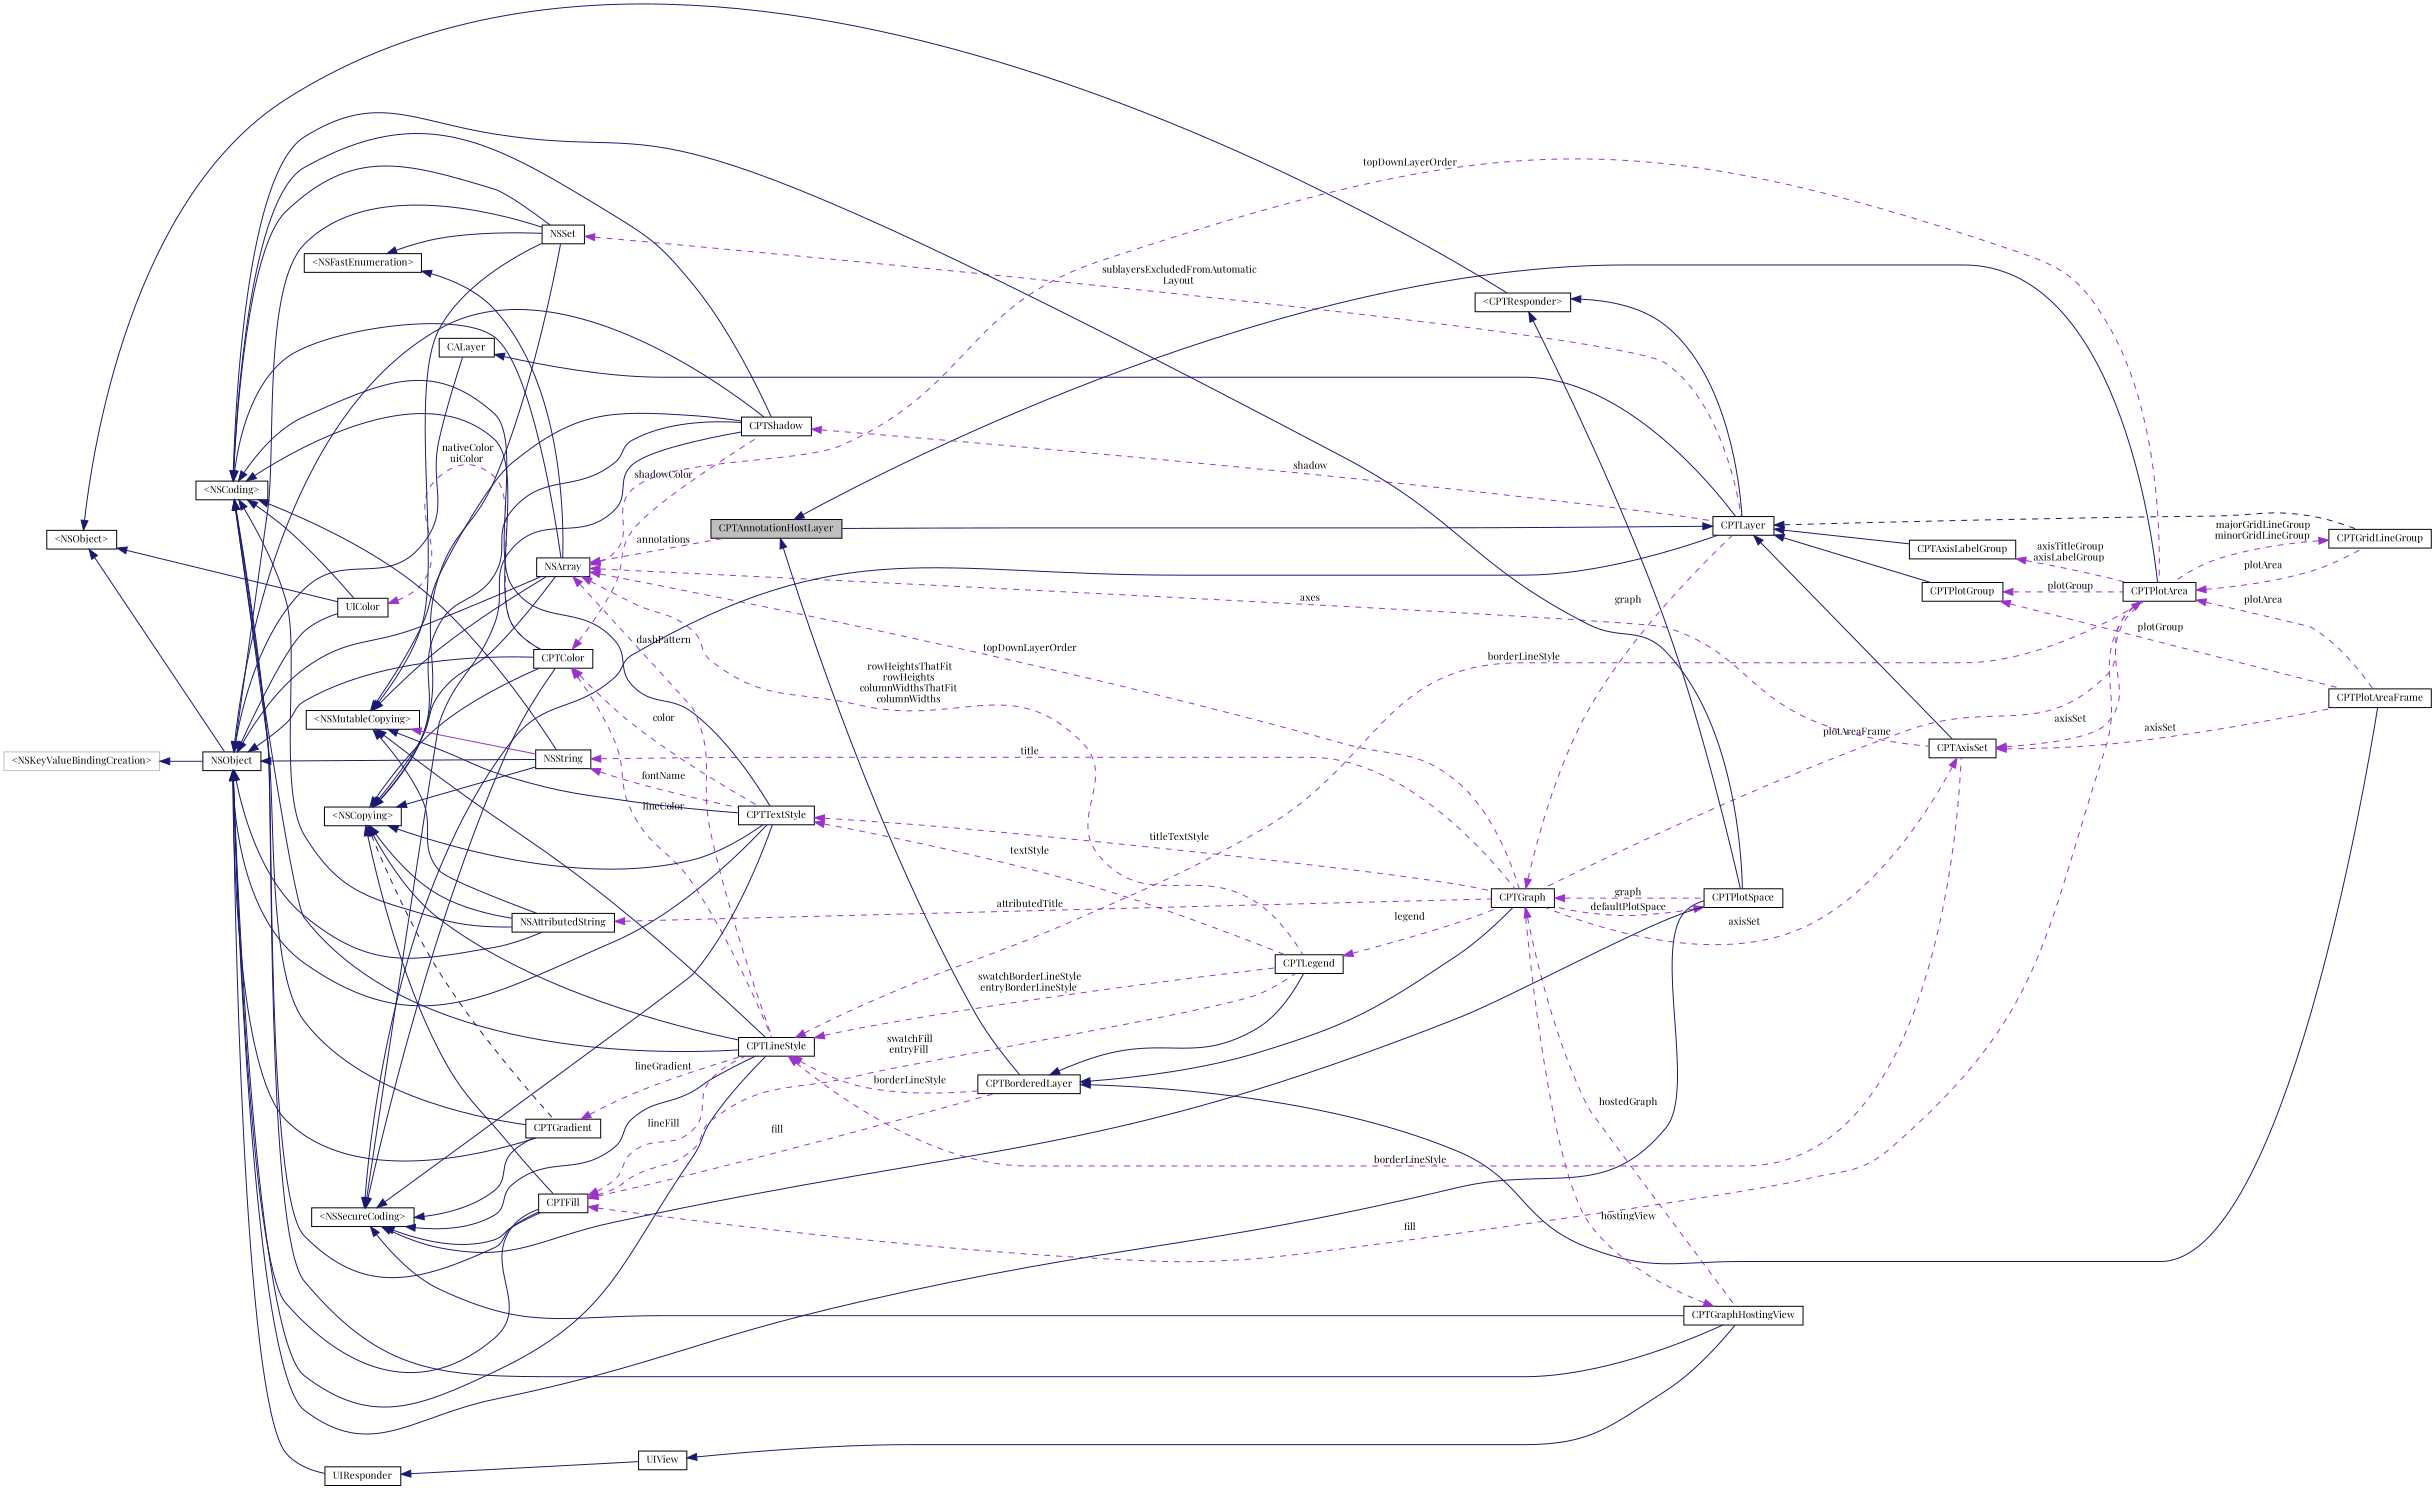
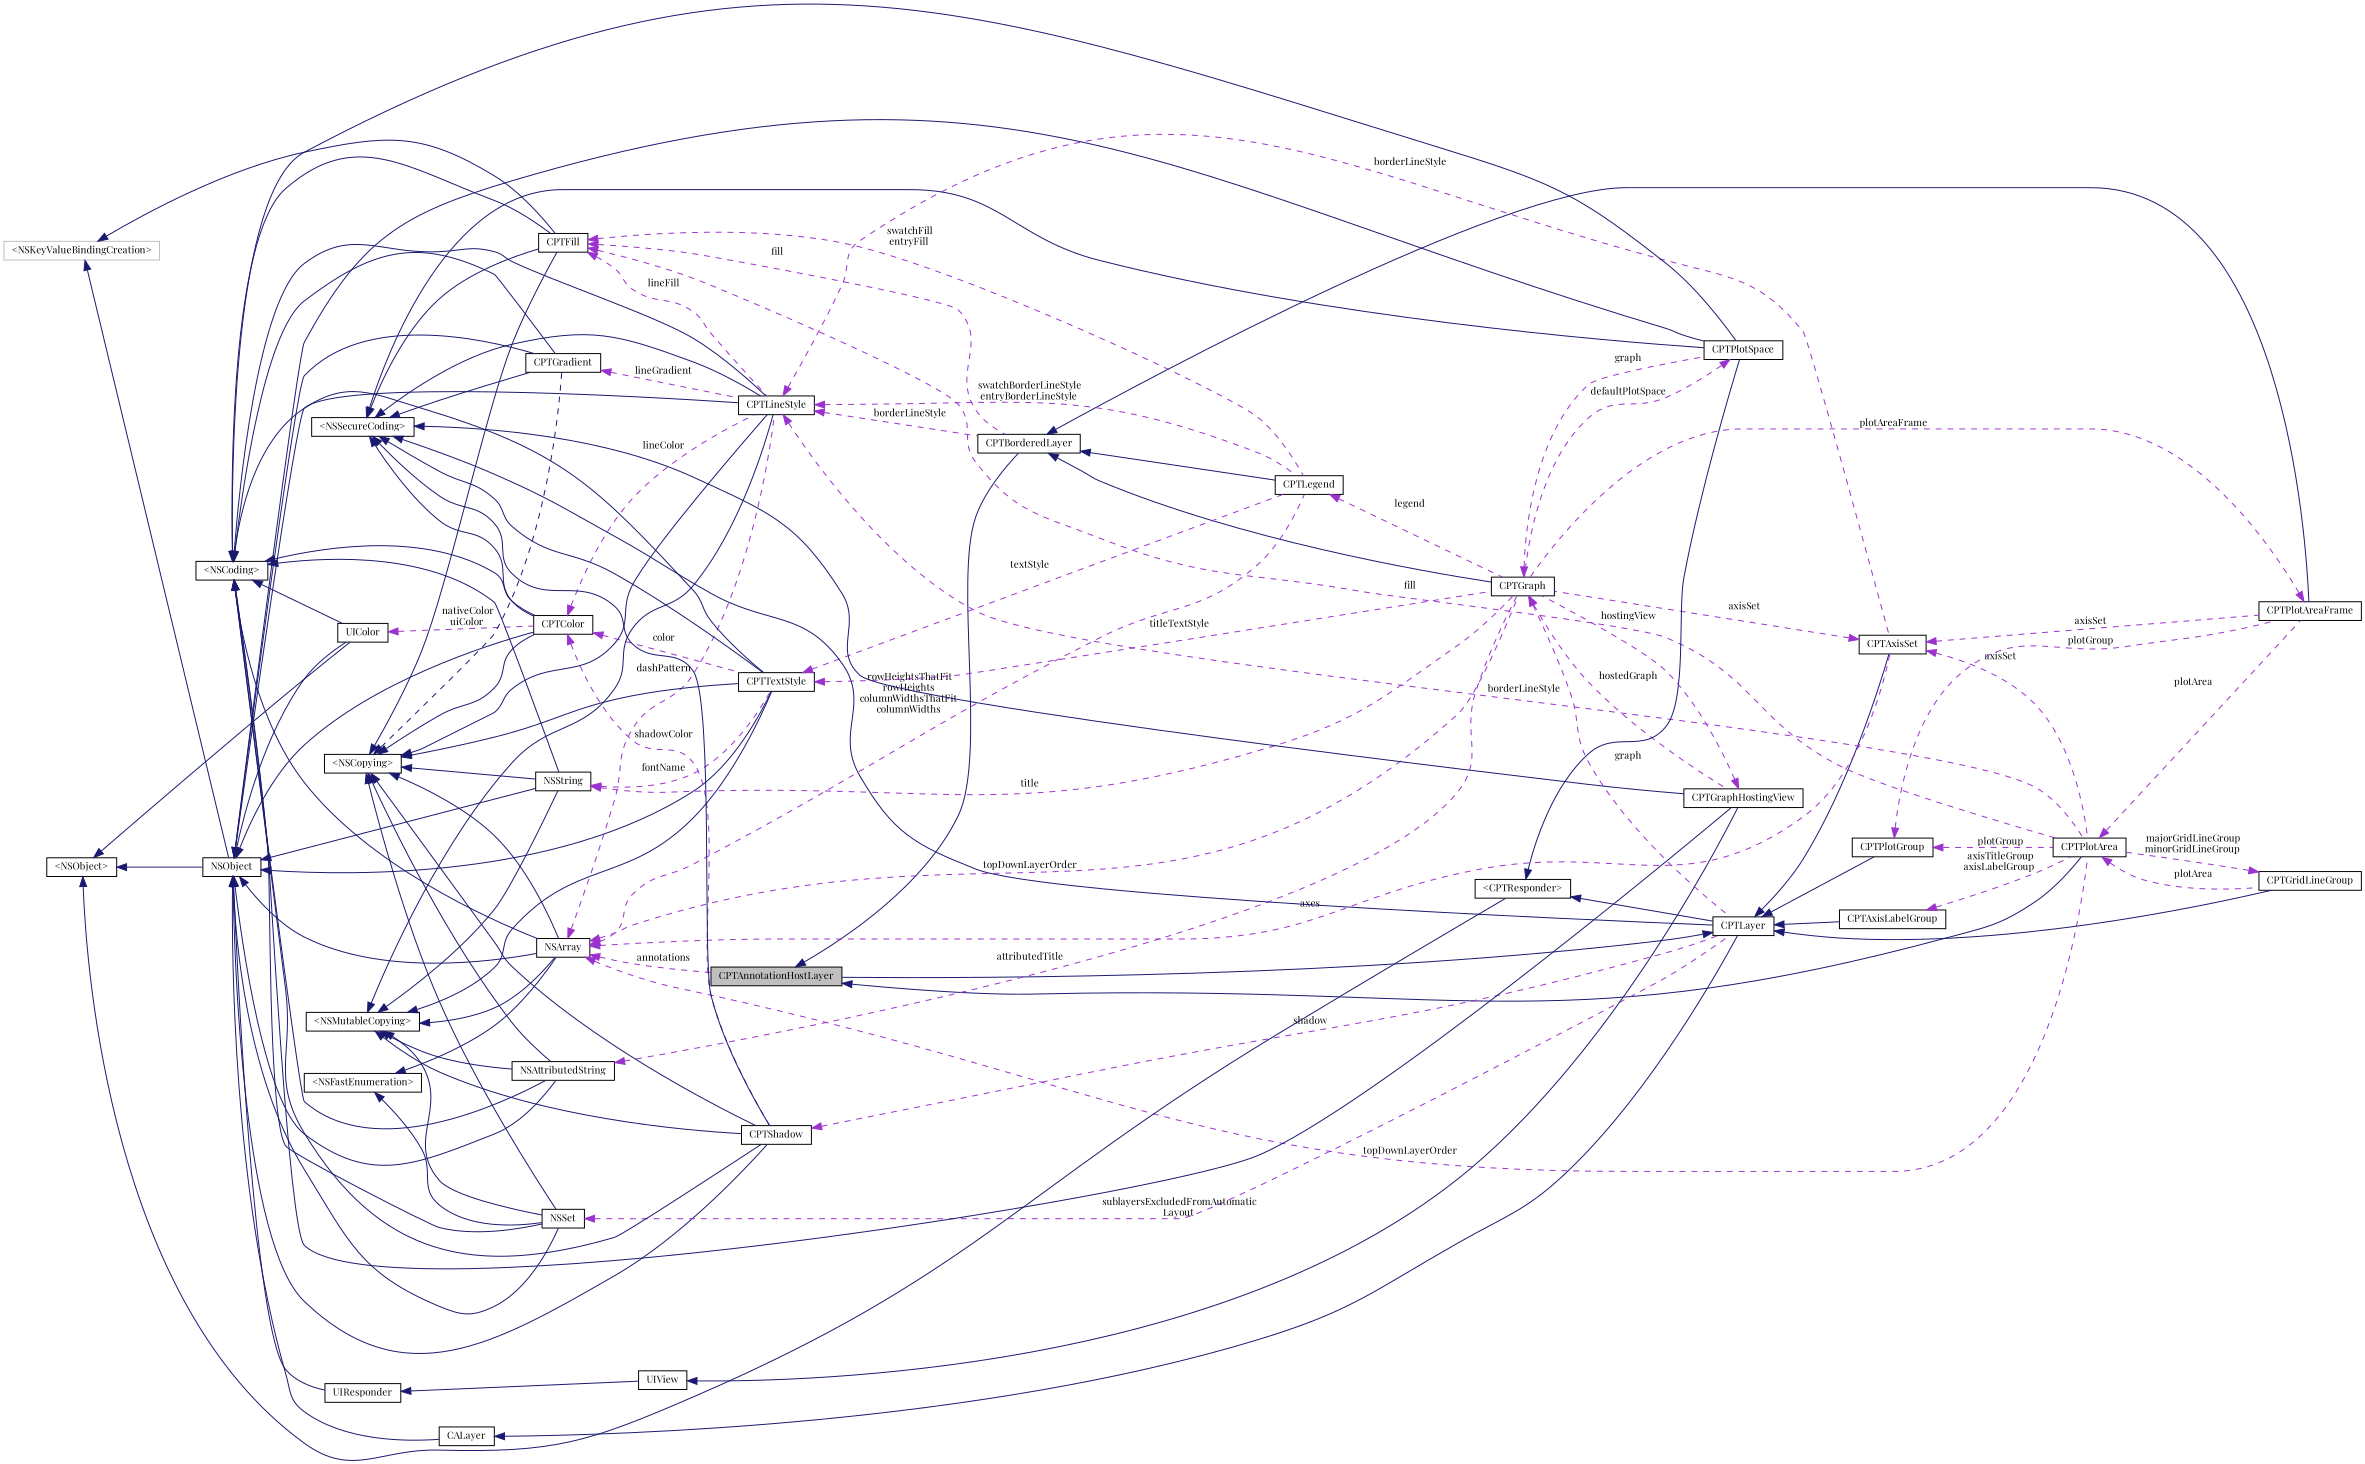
edge "CPTGridLineGroup" -> "CPTLayer": style dashed -> solid
edge "NSString" -> "<NSMutableCopying>": color darkorchid3 -> midnightblue
edge "CPTGraph" -> "CPTPlotArea": now "CPTGraph" -> "CPTPlotAreaFrame"
edge "CPTFill" -> "NSObject": now "CPTFill" -> "<NSKeyValueBindingCreation>"
